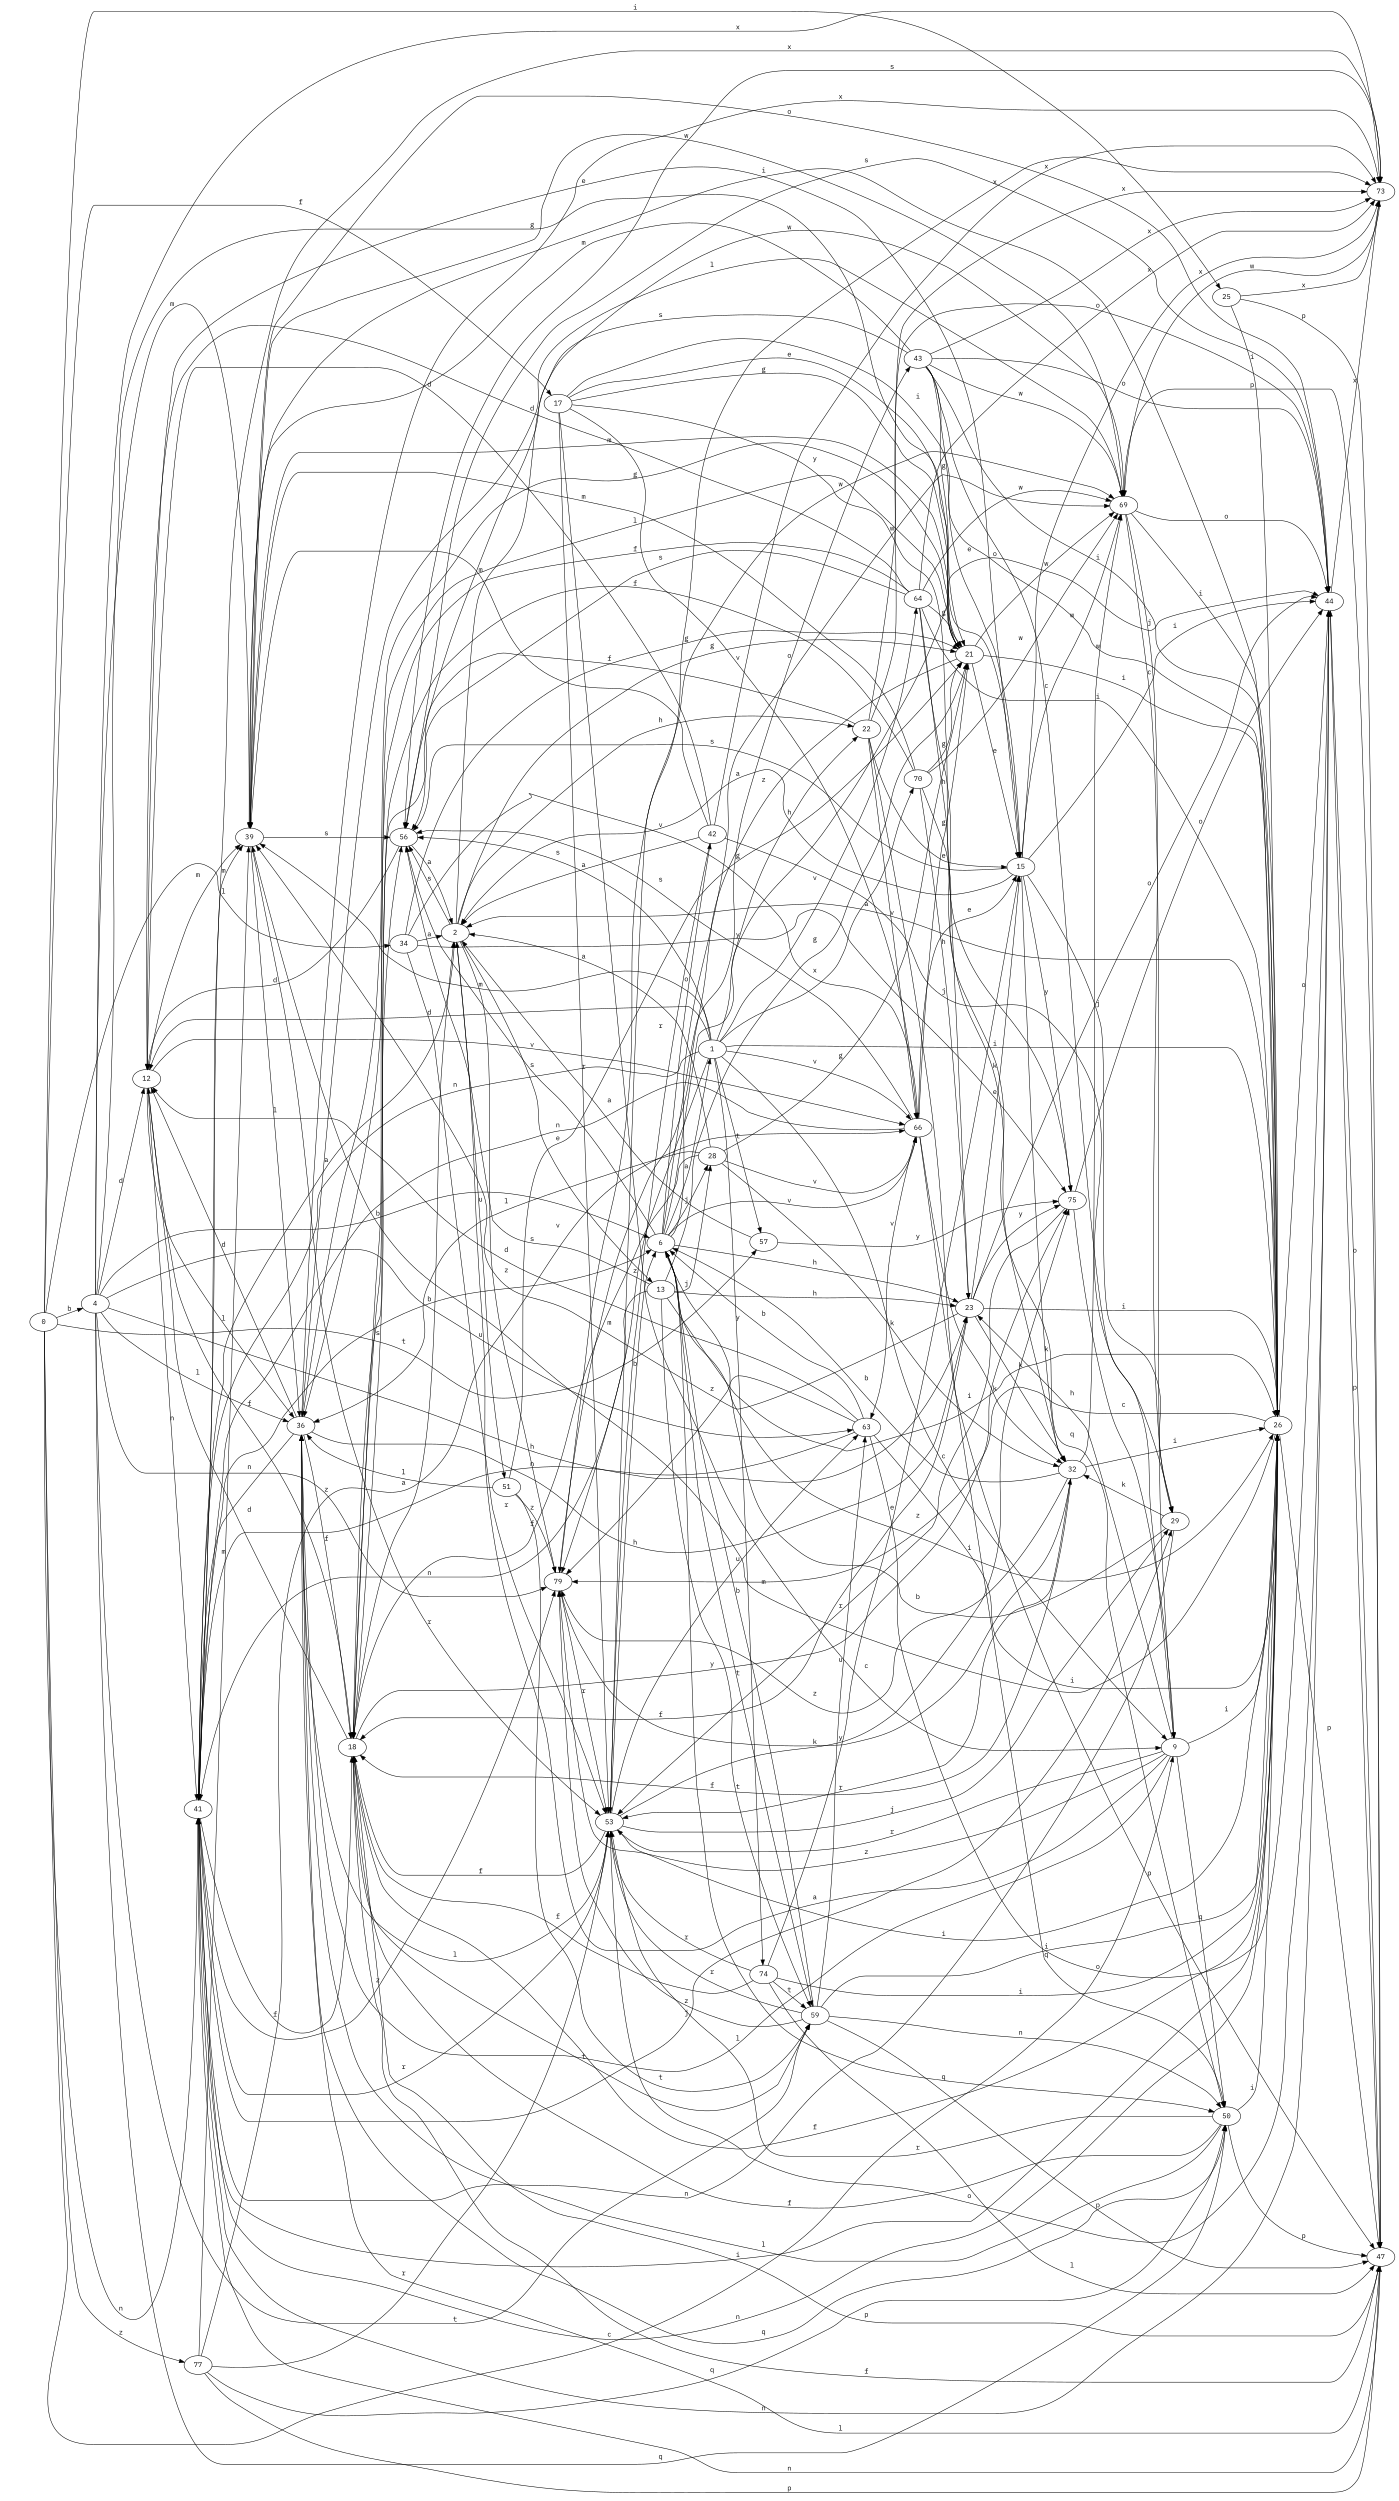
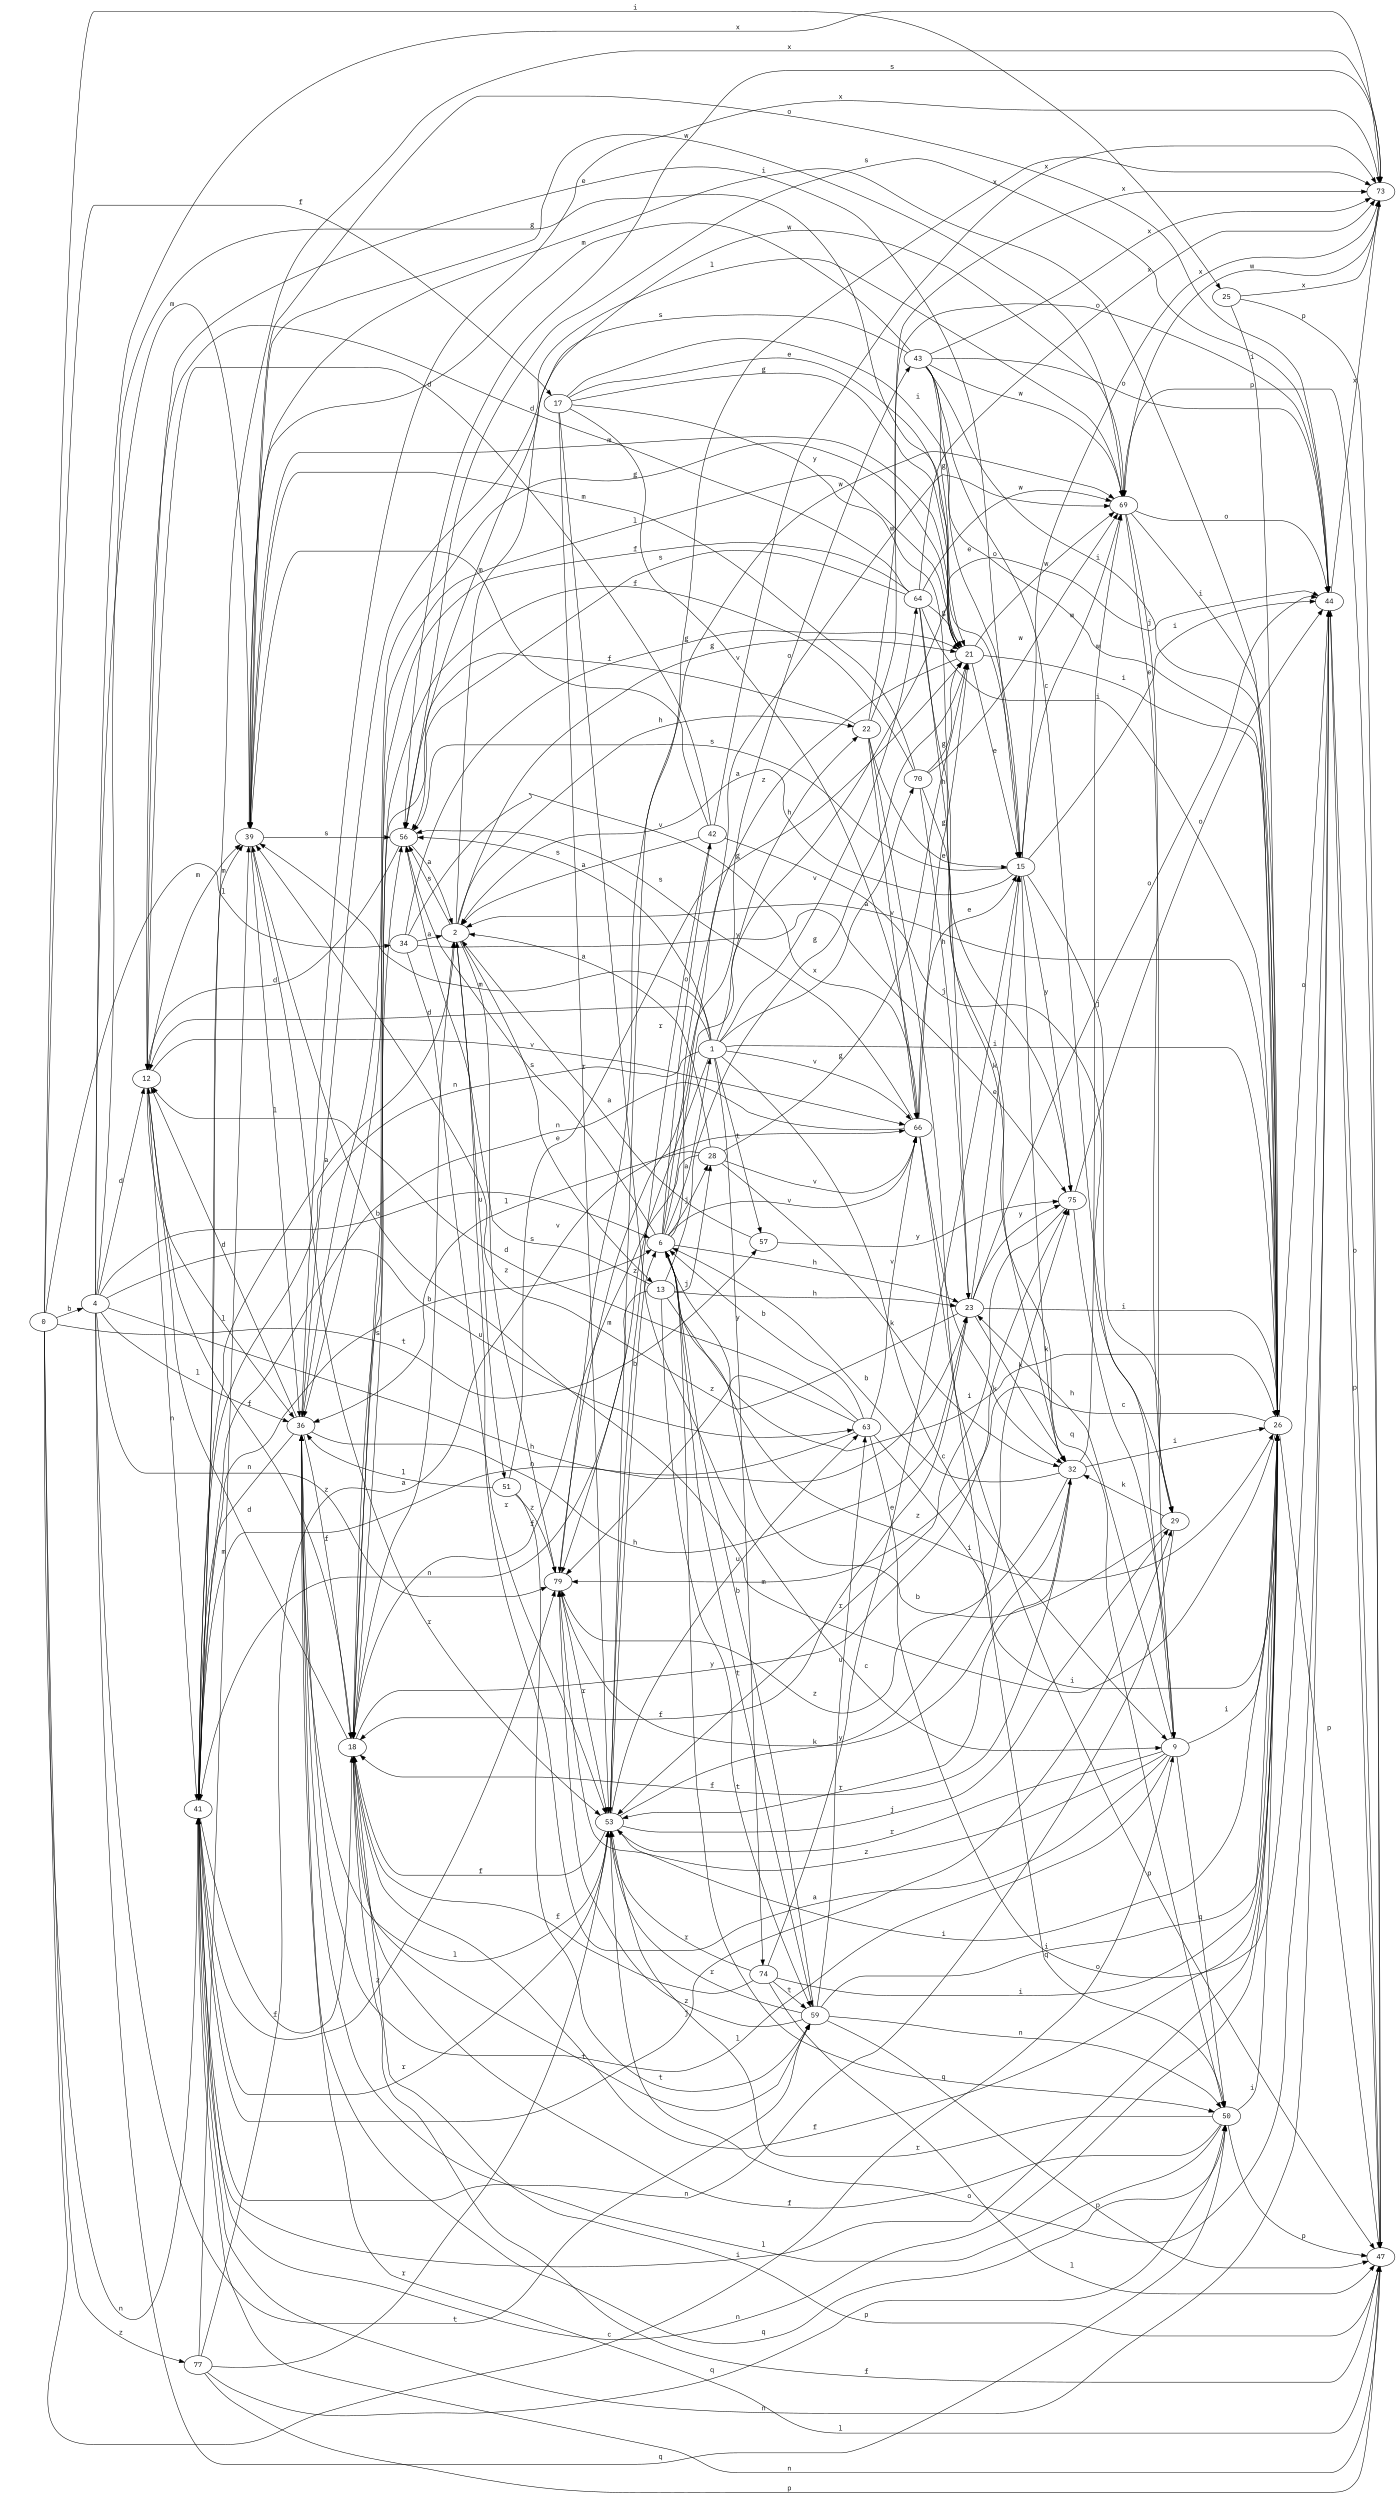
edge "69" -> "9": label "c" -> "e"
edge "66" -> "63": reversed
